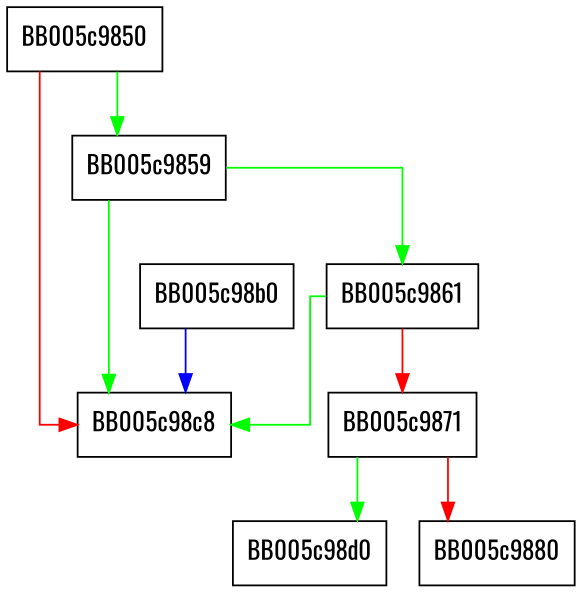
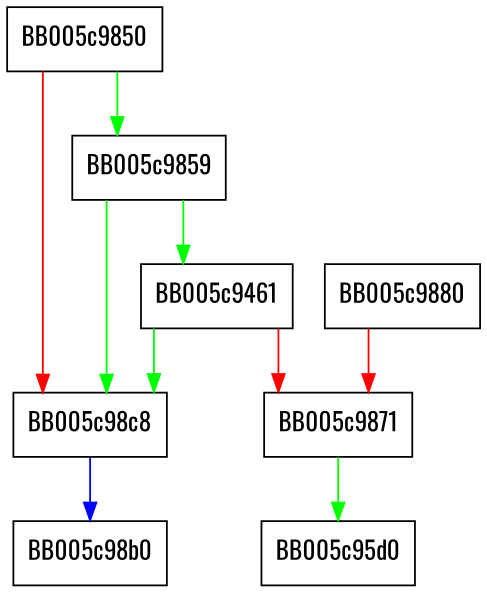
node "BB005c9861": label "BB005c9861" -> "BB005c9461"
edge "BB005c98b0" -> "BB005c98c8": reversed
edge "BB005c9871" -> "BB005c9880": reversed
node "BB005c98d0": label "BB005c98d0" -> "BB005c95d0"
